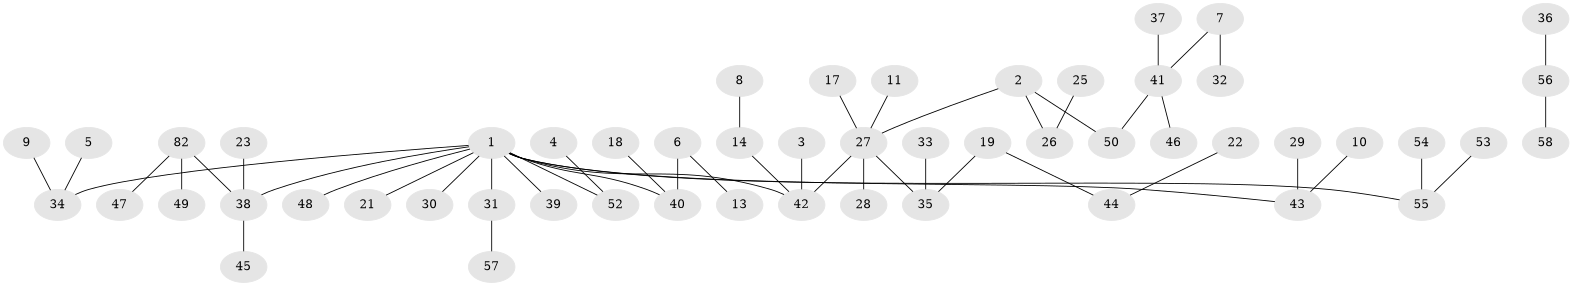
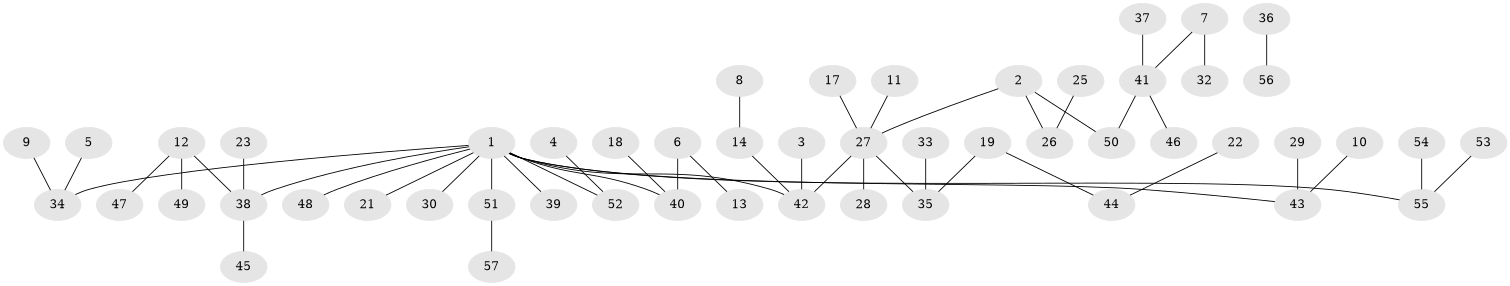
node "82": label "82" -> "12"
node "58": removed
node "31": label "31" -> "51"
